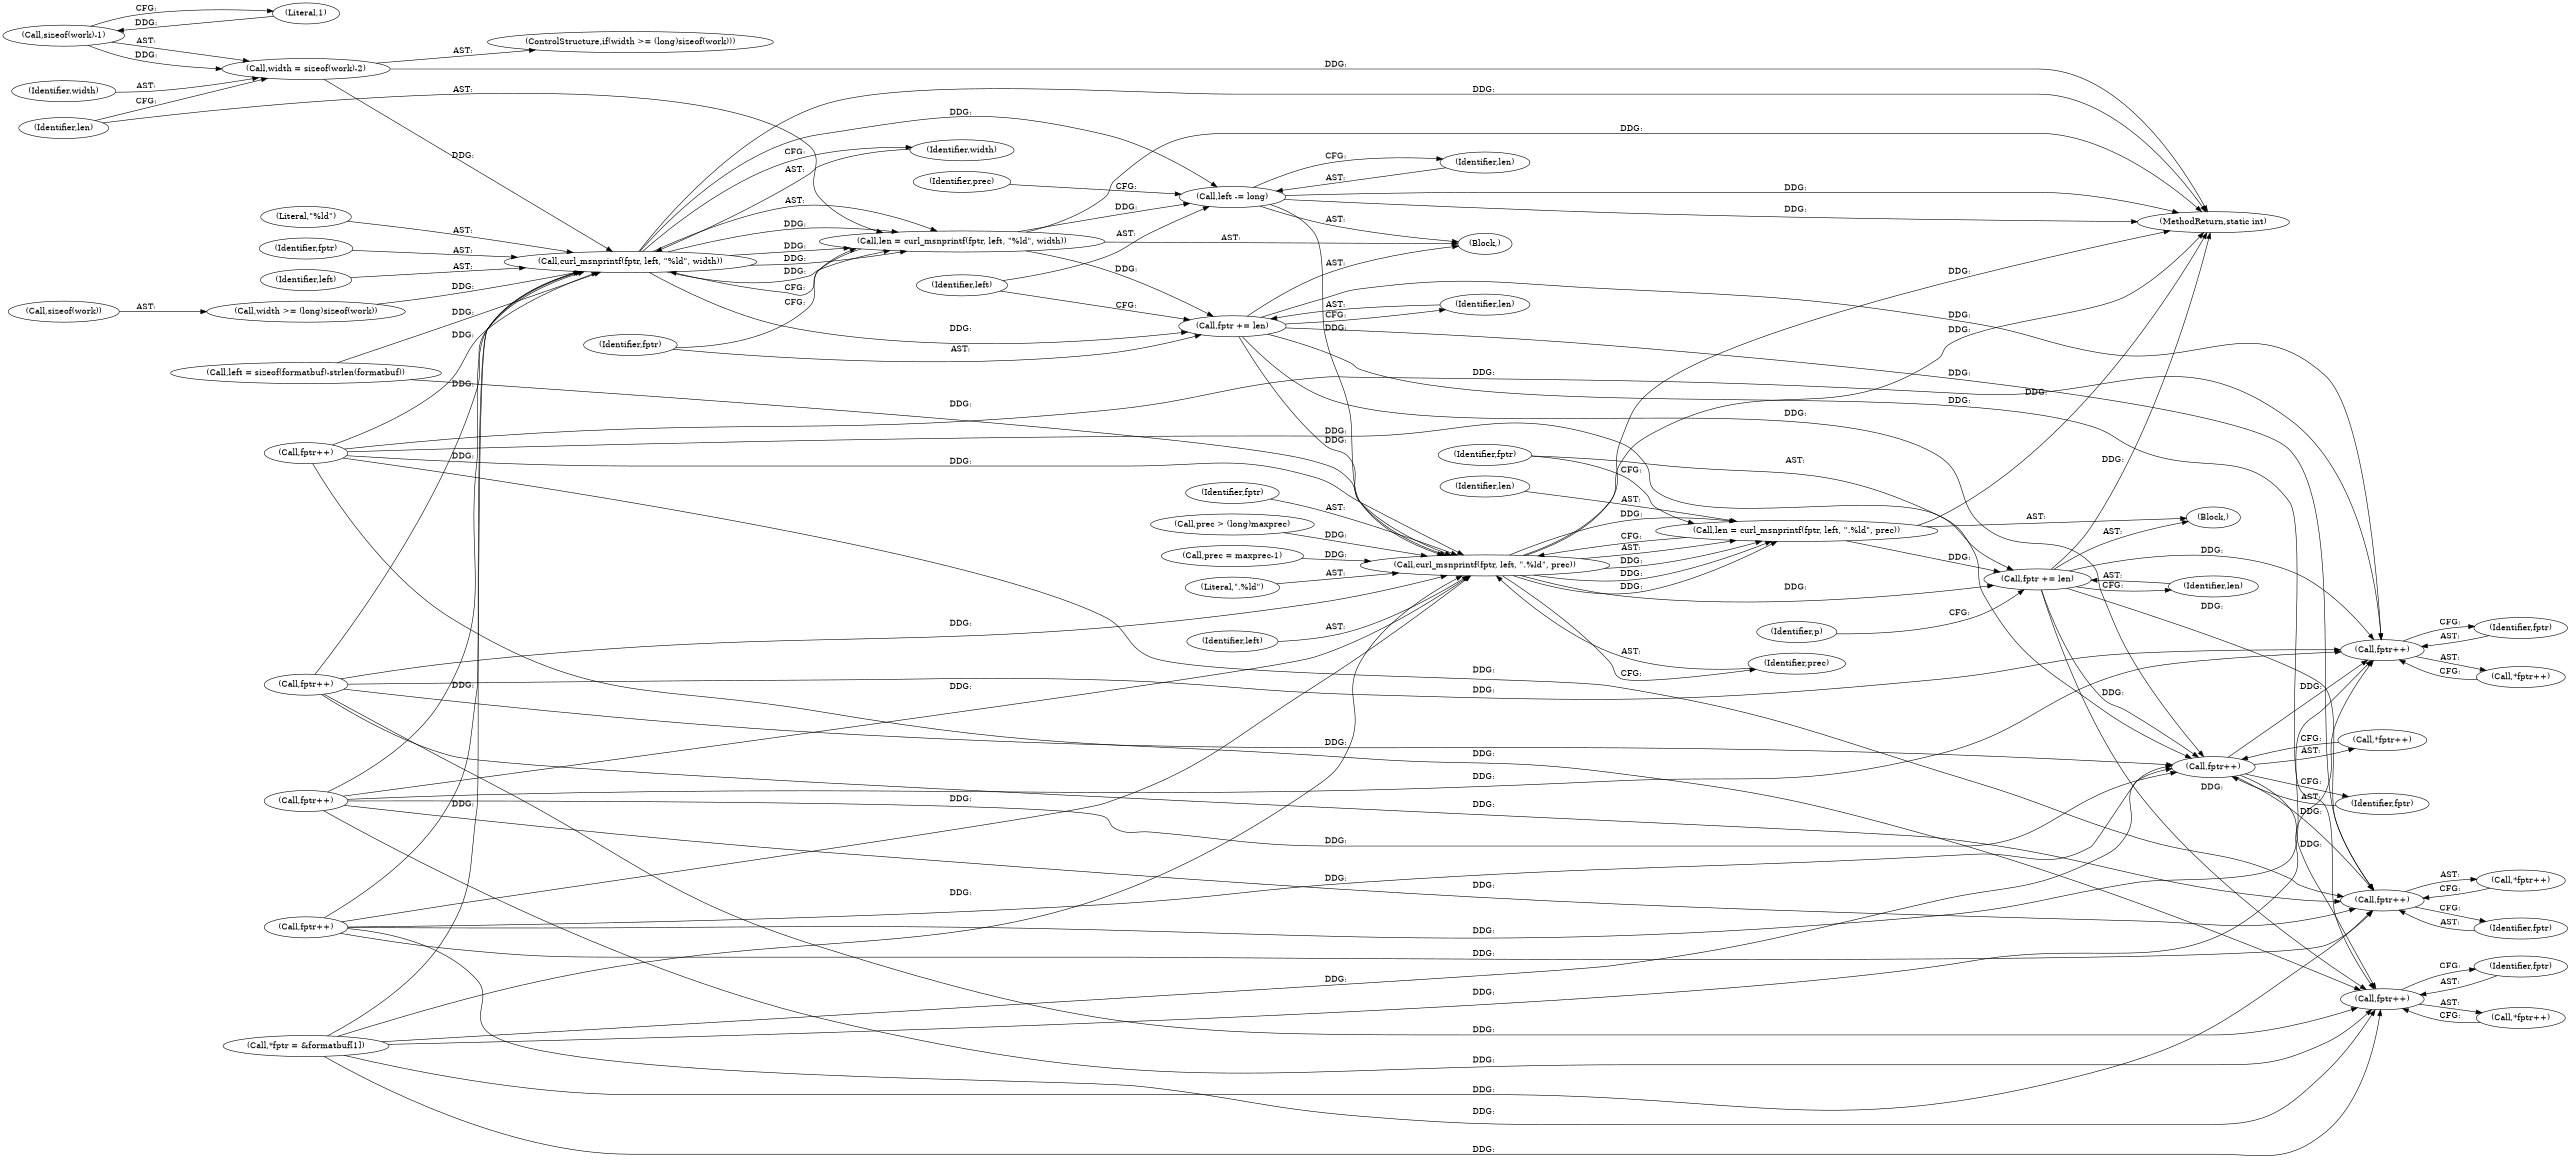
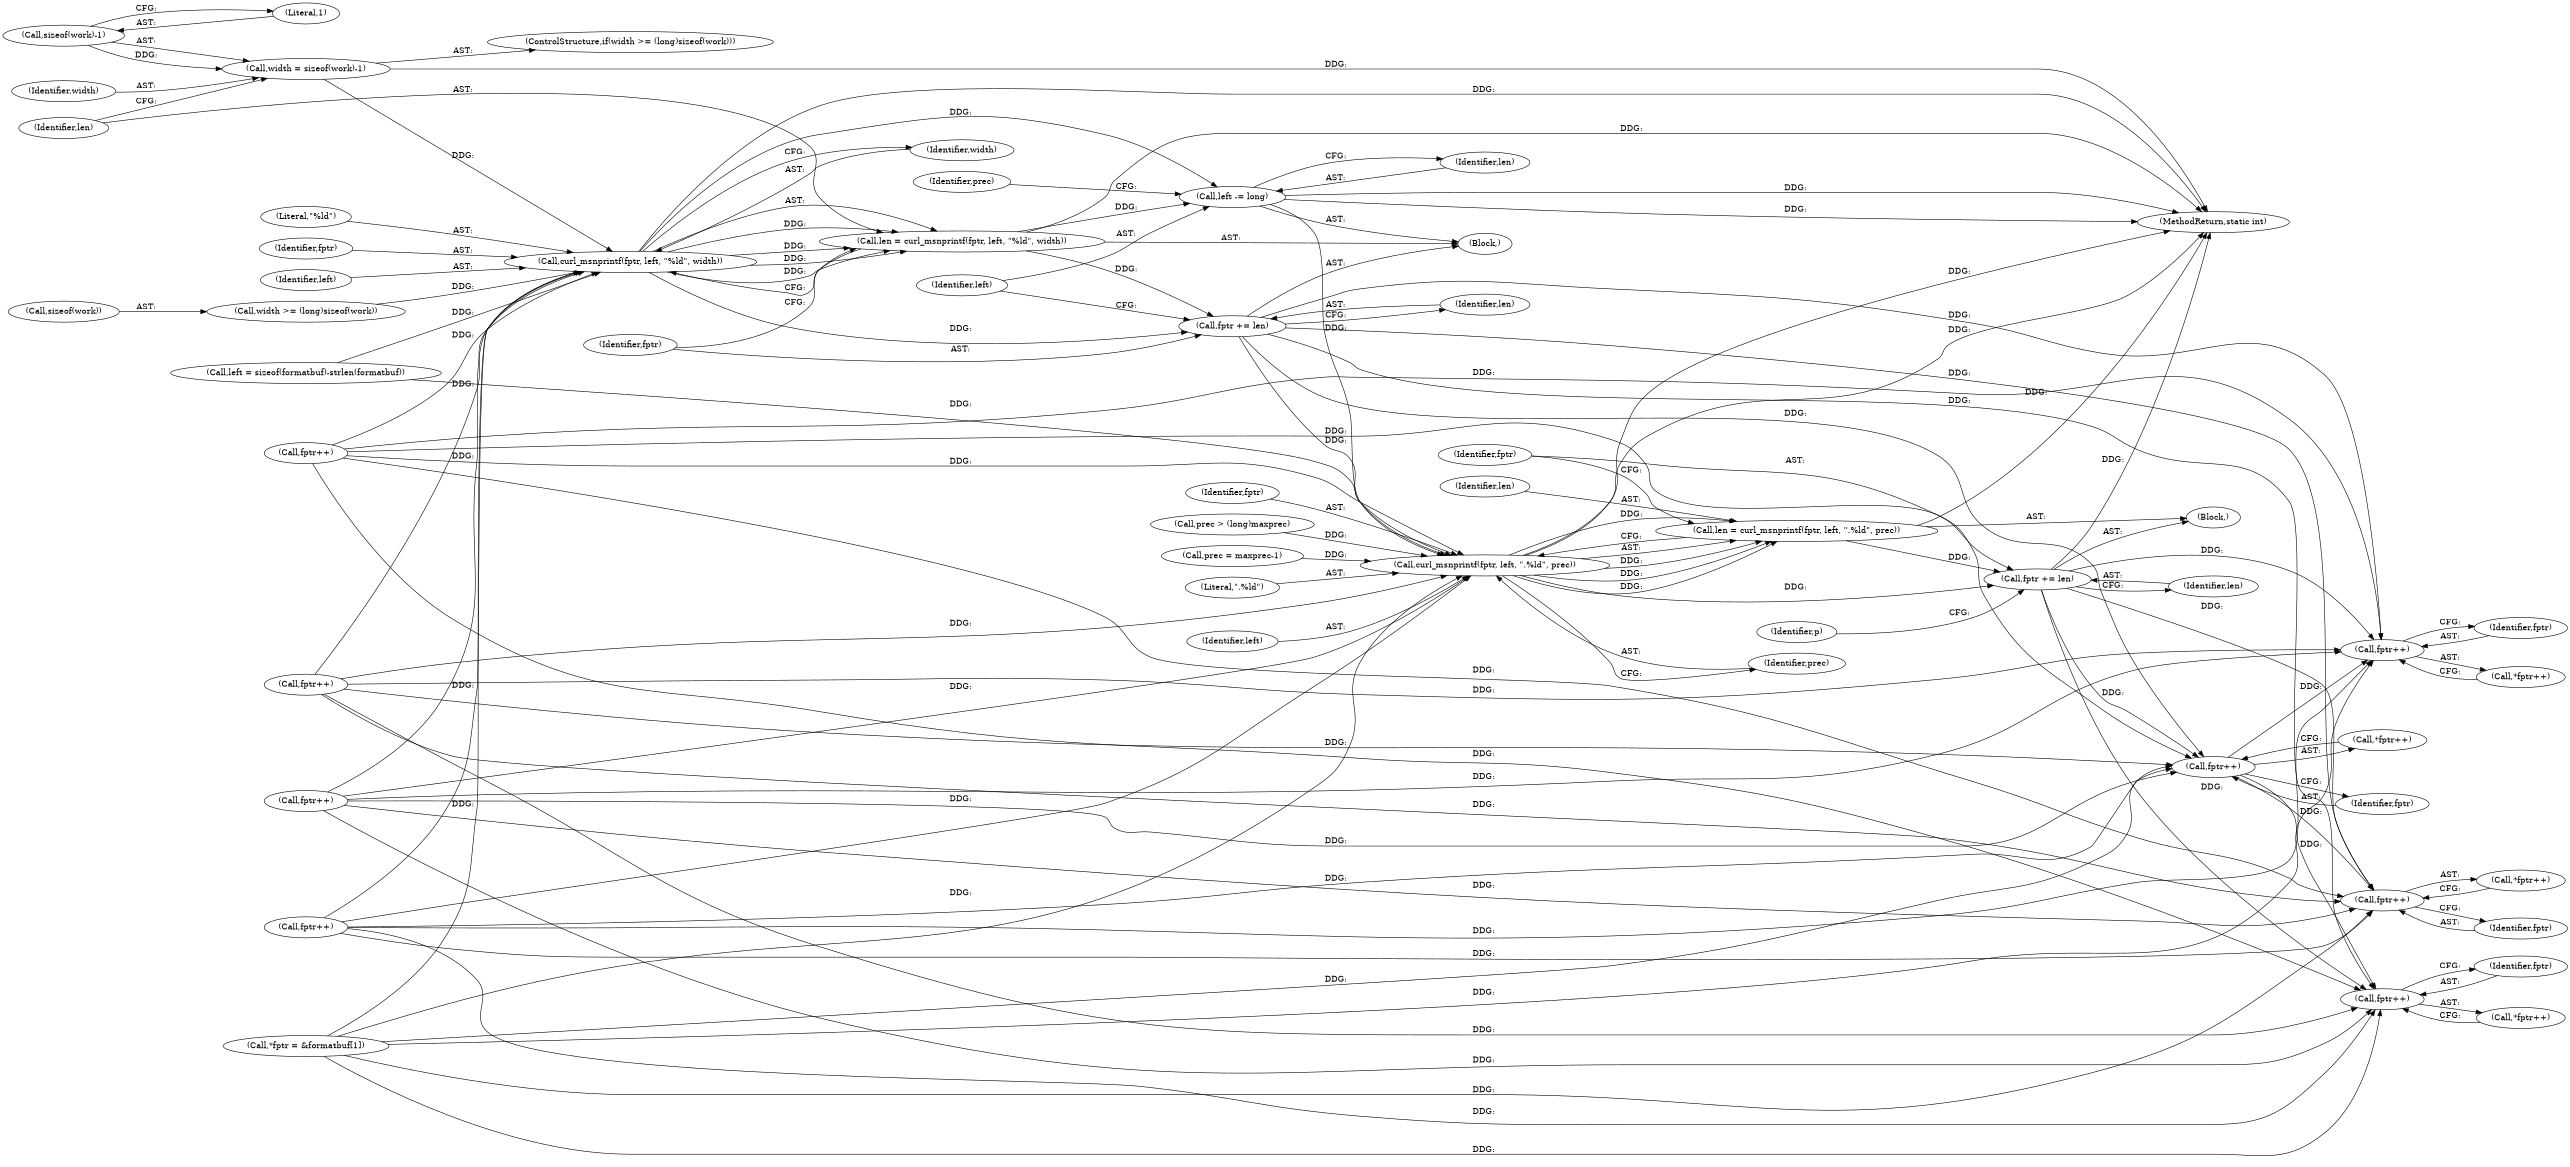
edge "(Literal,1)" -> "(Call,sizeof(work)-1)": label "DDG: " -> "AST: "
node "(Call,width = sizeof(work)-2)": label "(Call,width = sizeof(work)-2)" -> "(Call,width = sizeof(work)-1)"
